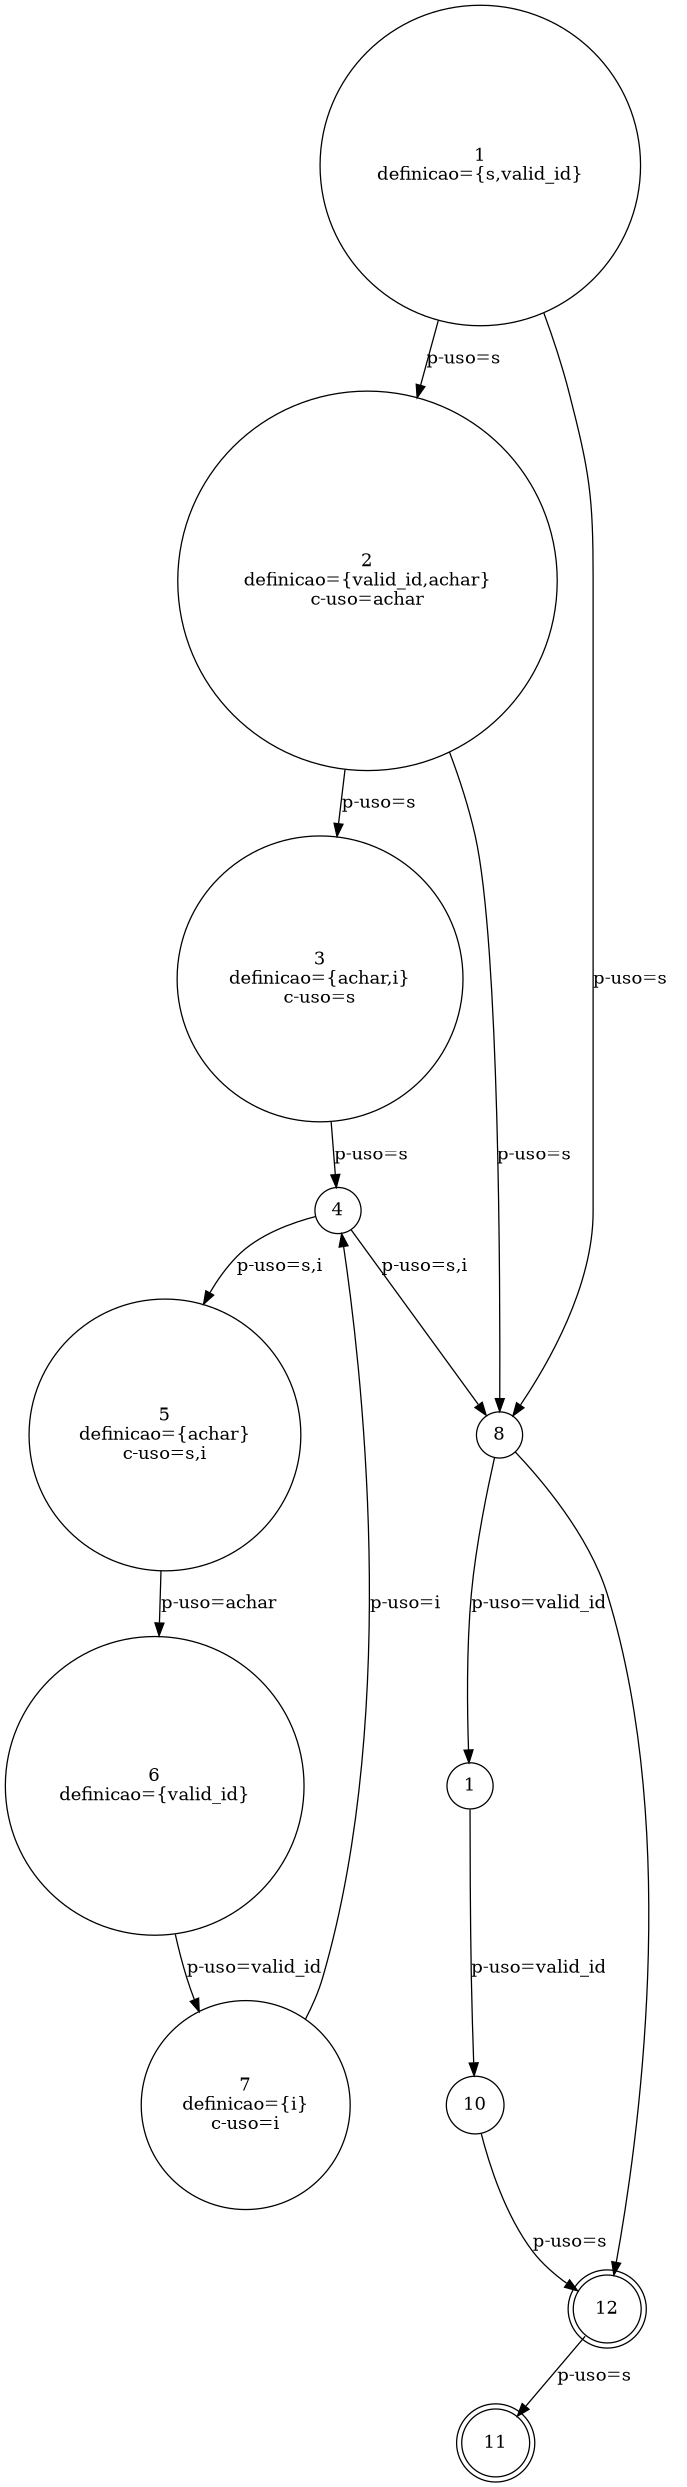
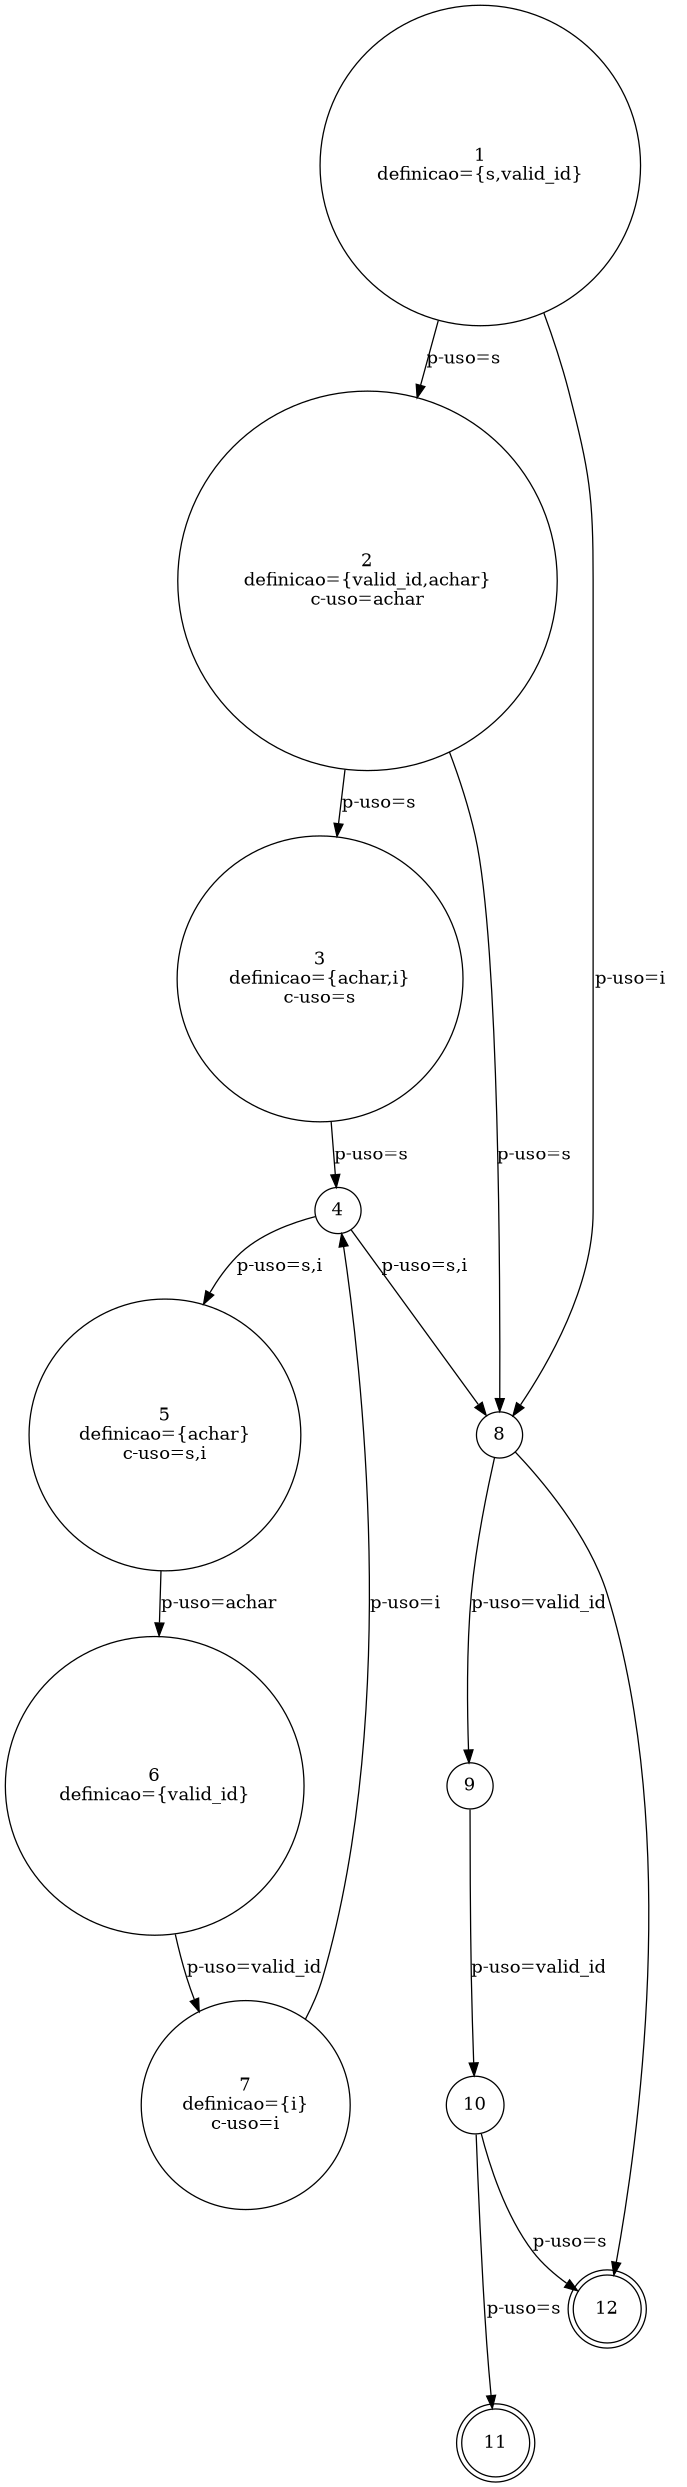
edge "1 definicao={s,valid_id}" -> "8": label "p-uso=s" -> "p-uso=i"
node "1": label "1" -> "9"
edge "12" -> "11": now "10" -> "11"
